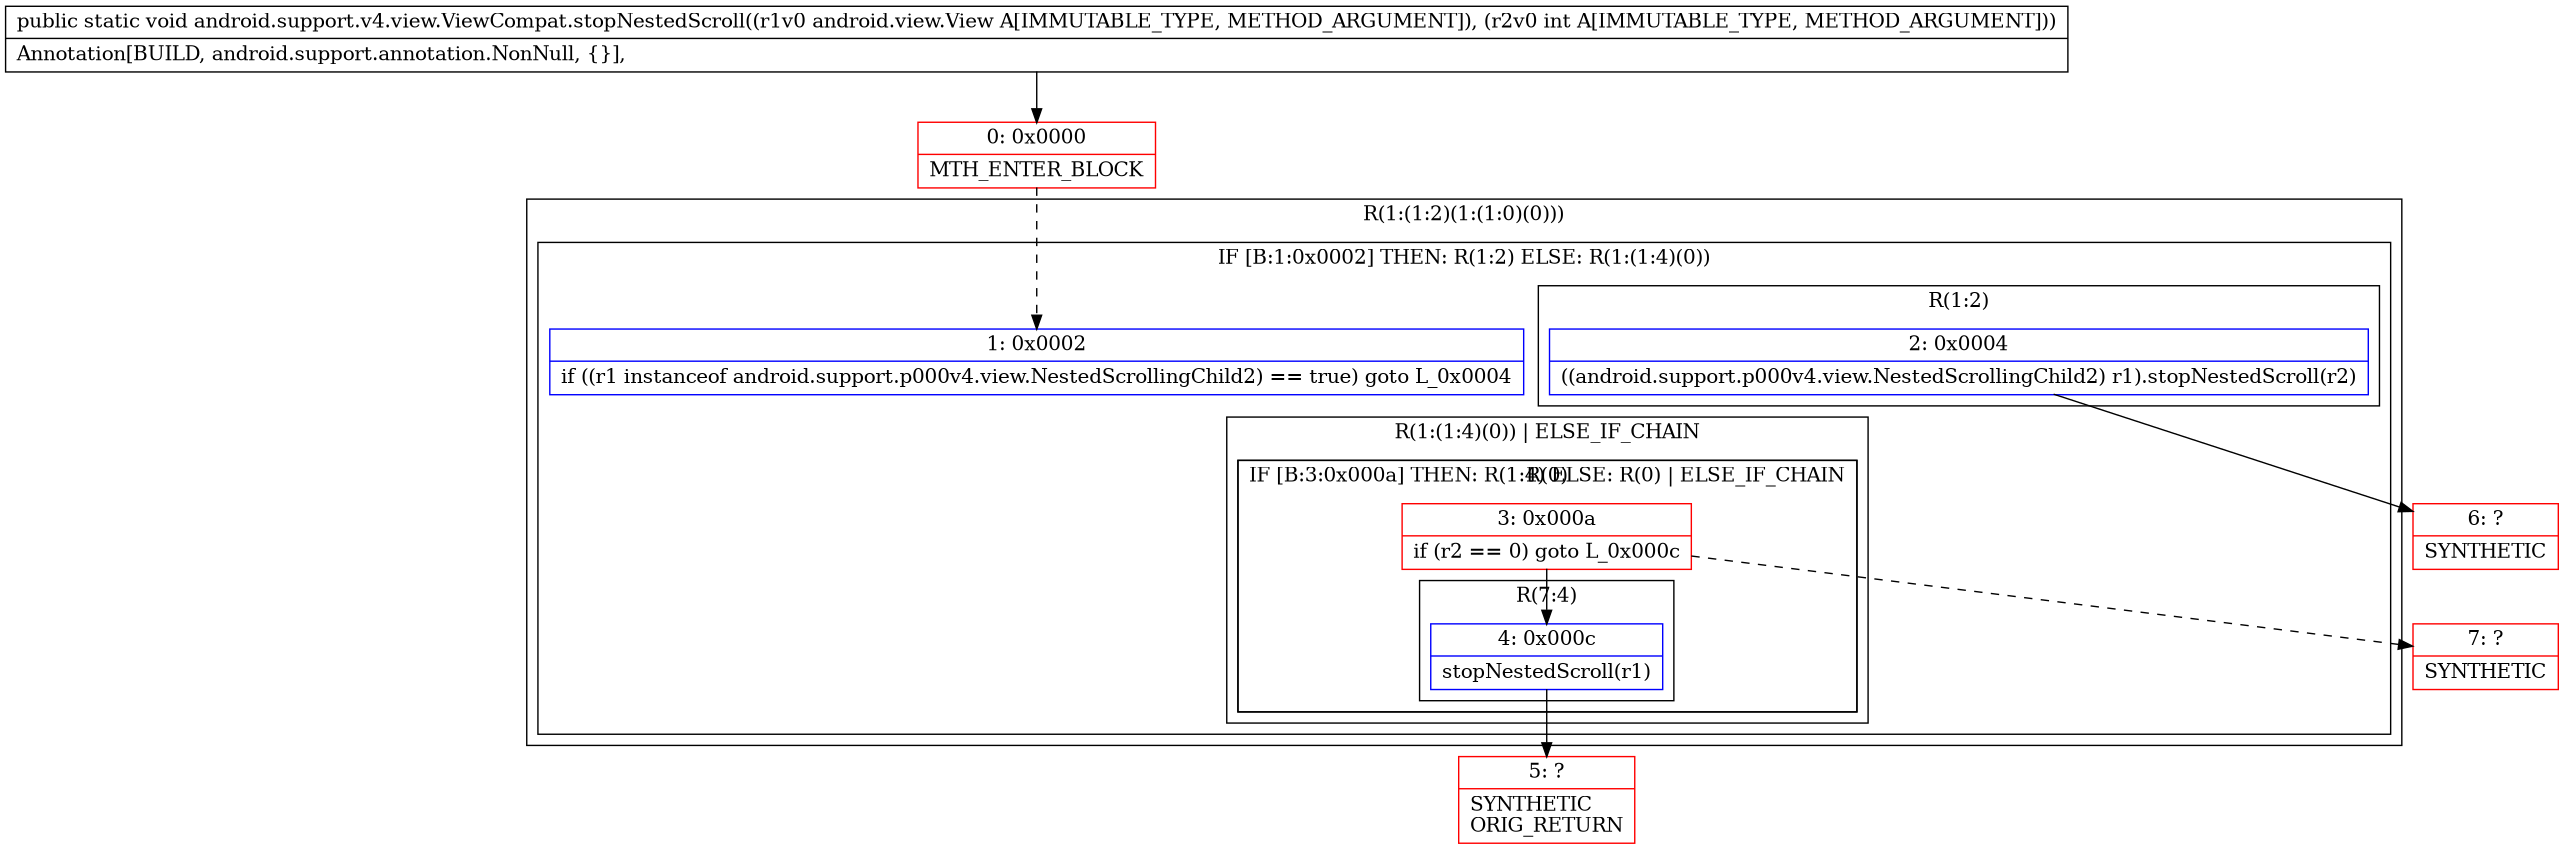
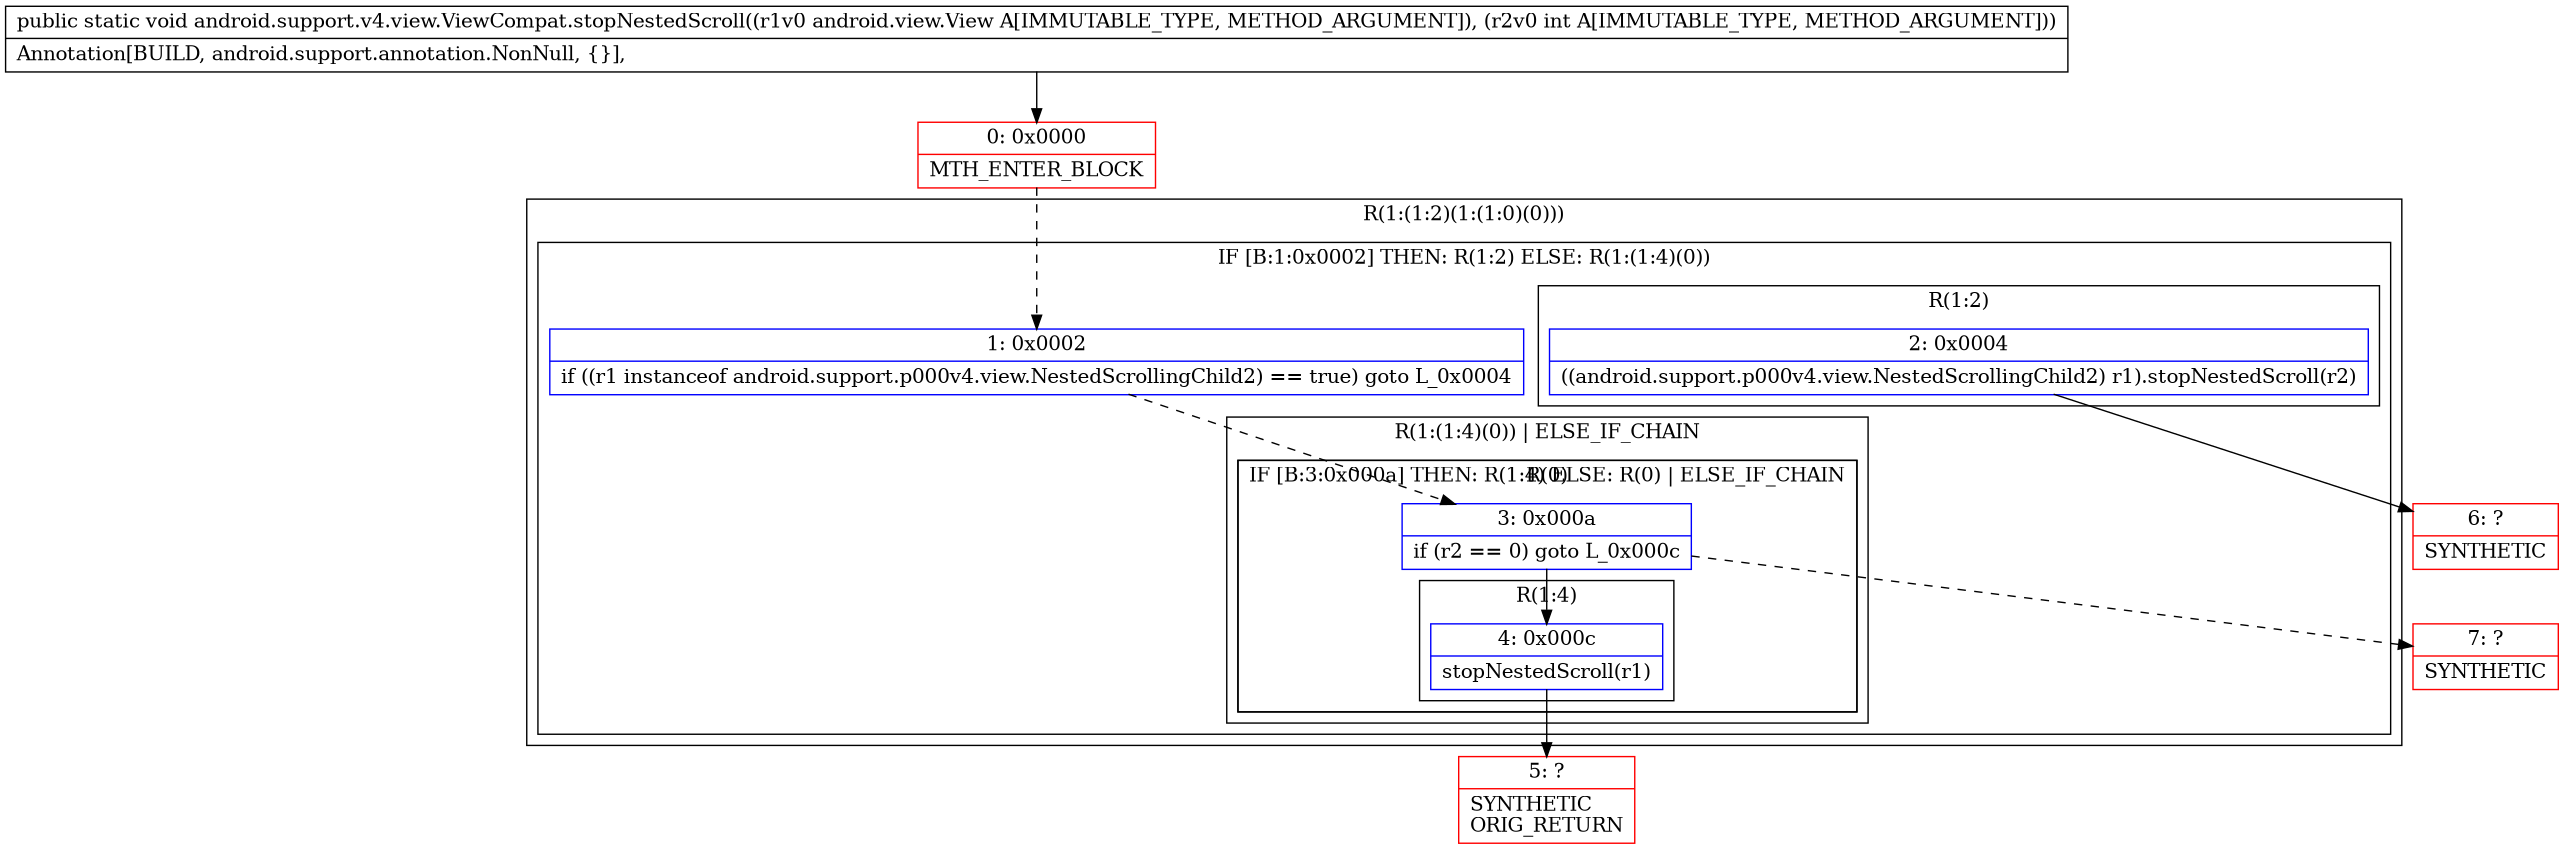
edge "1: 0x0002" -> "3: 0x000a": added
node "3: 0x000a": color red -> blue
cluster "R(7:4)": label "R(7:4)" -> "R(1:4)"
